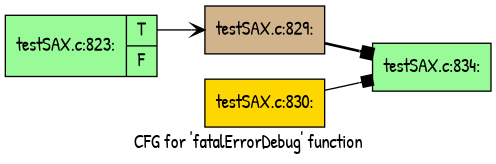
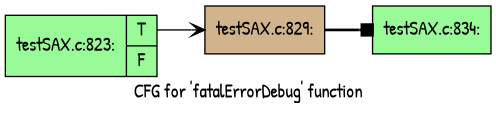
node "testSAX.c:830:": removed
